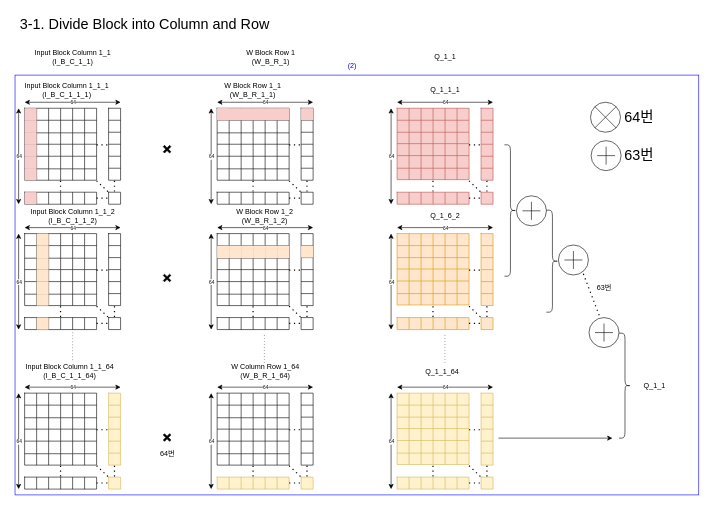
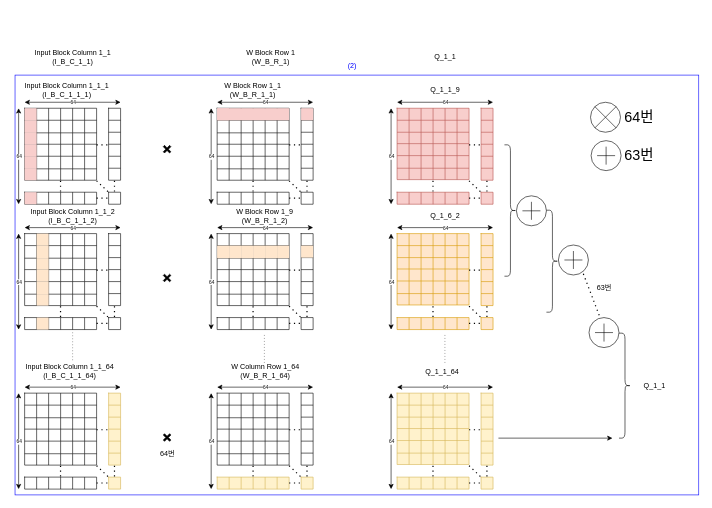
node "3-1. Divide Block into Column and Row": removed
node "Q_1_1_1": label "Q_1_1_1" -> "Q_1_1_9"
node "W Block Row 1_2 (W_B_R_1_2)": label "W Block Row 1_2 (W_B_R_1_2)" -> "W Block Row 1_9 (W_B_R_1_2)"
